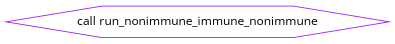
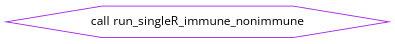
node "call run_nonimmune_immune_nonimmune": label "call run_nonimmune_immune_nonimmune" -> "call run_singleR_immune_nonimmune"
